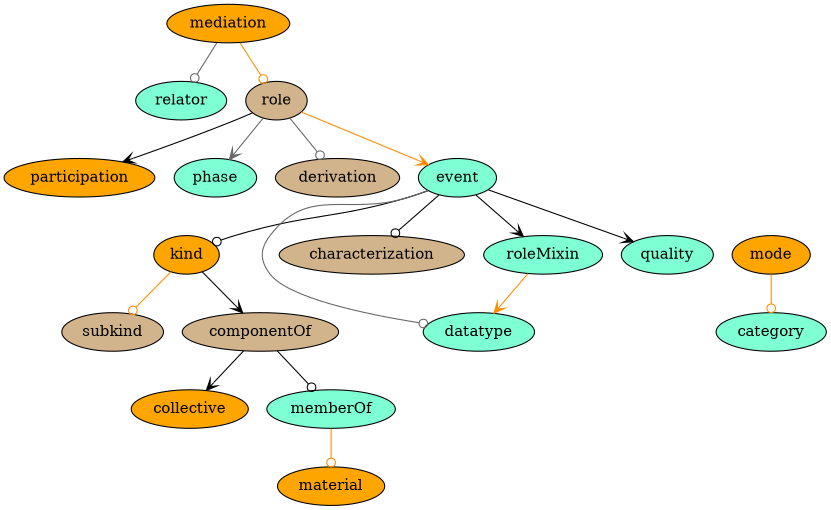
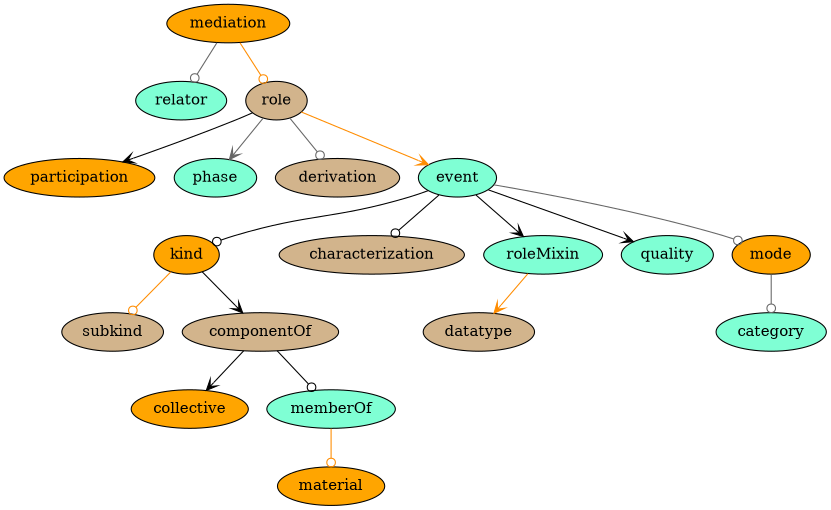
edge "event" -> "datatype": now "event" -> "mode"
edge "mode" -> "category": color darkorange -> gray40
node "datatype": fillcolor aquamarine -> tan
